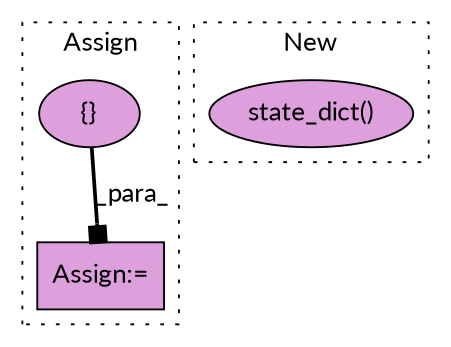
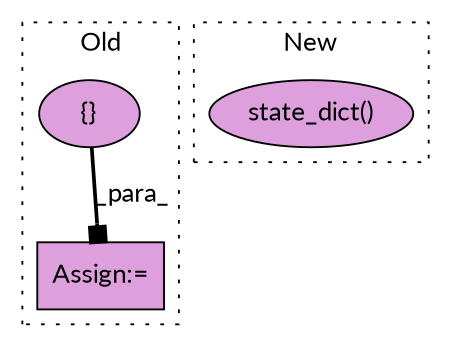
cluster "Assign": label "Assign" -> "Old"
